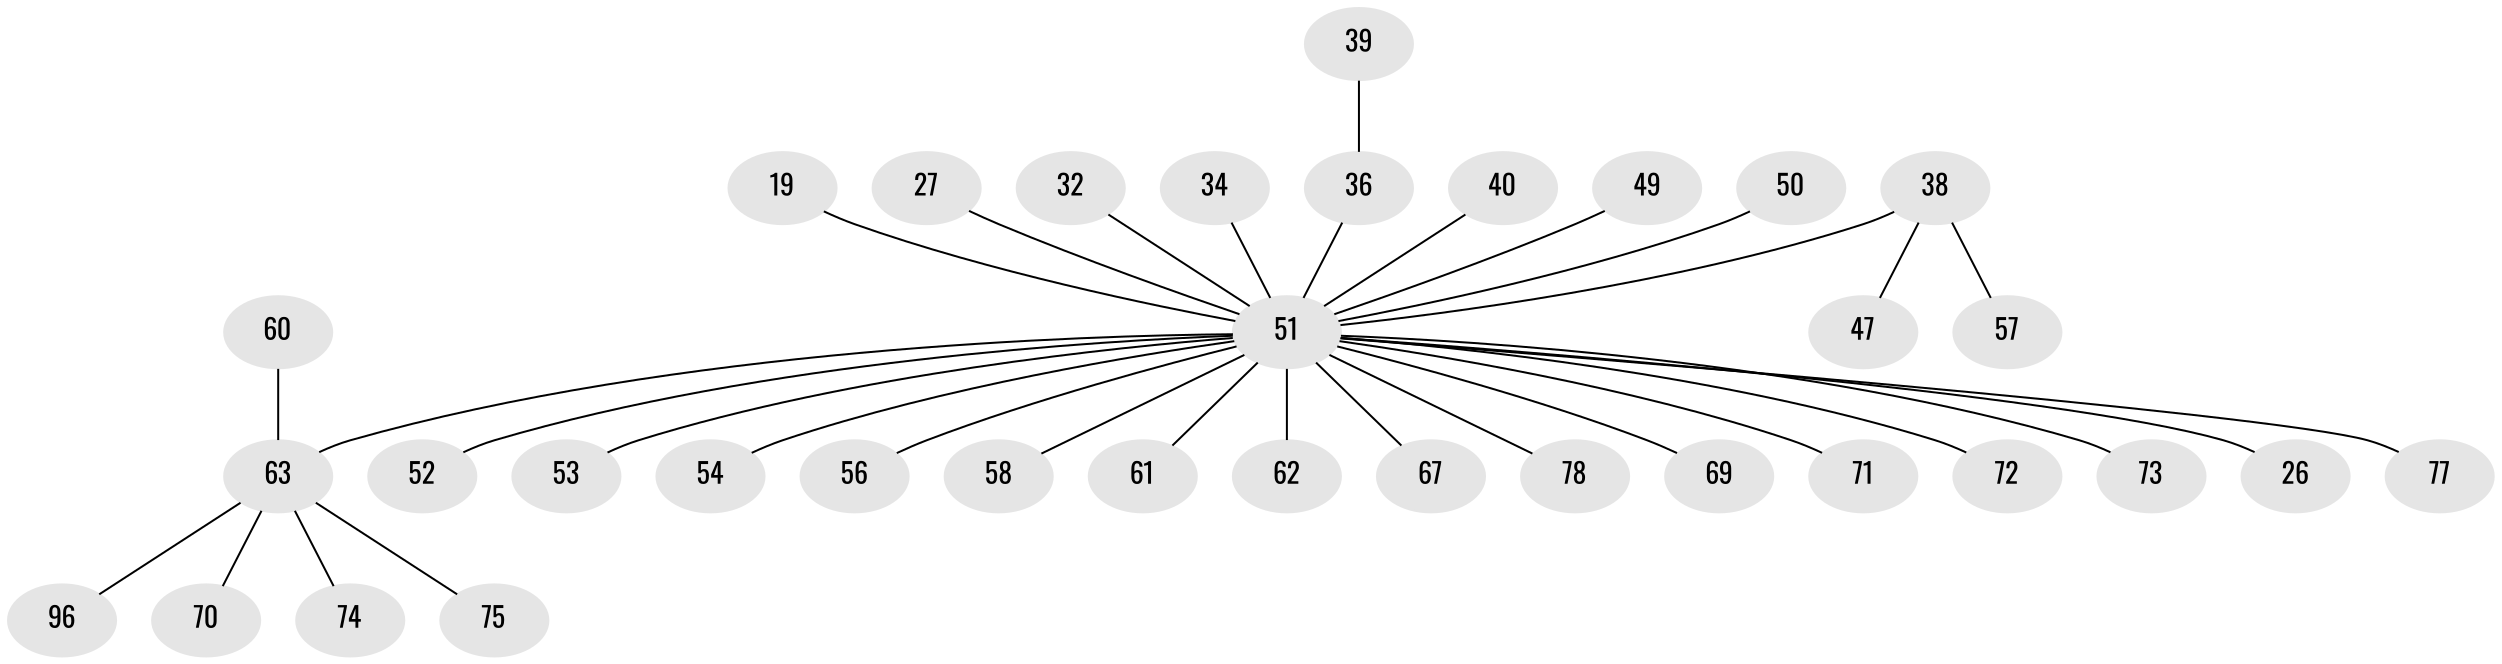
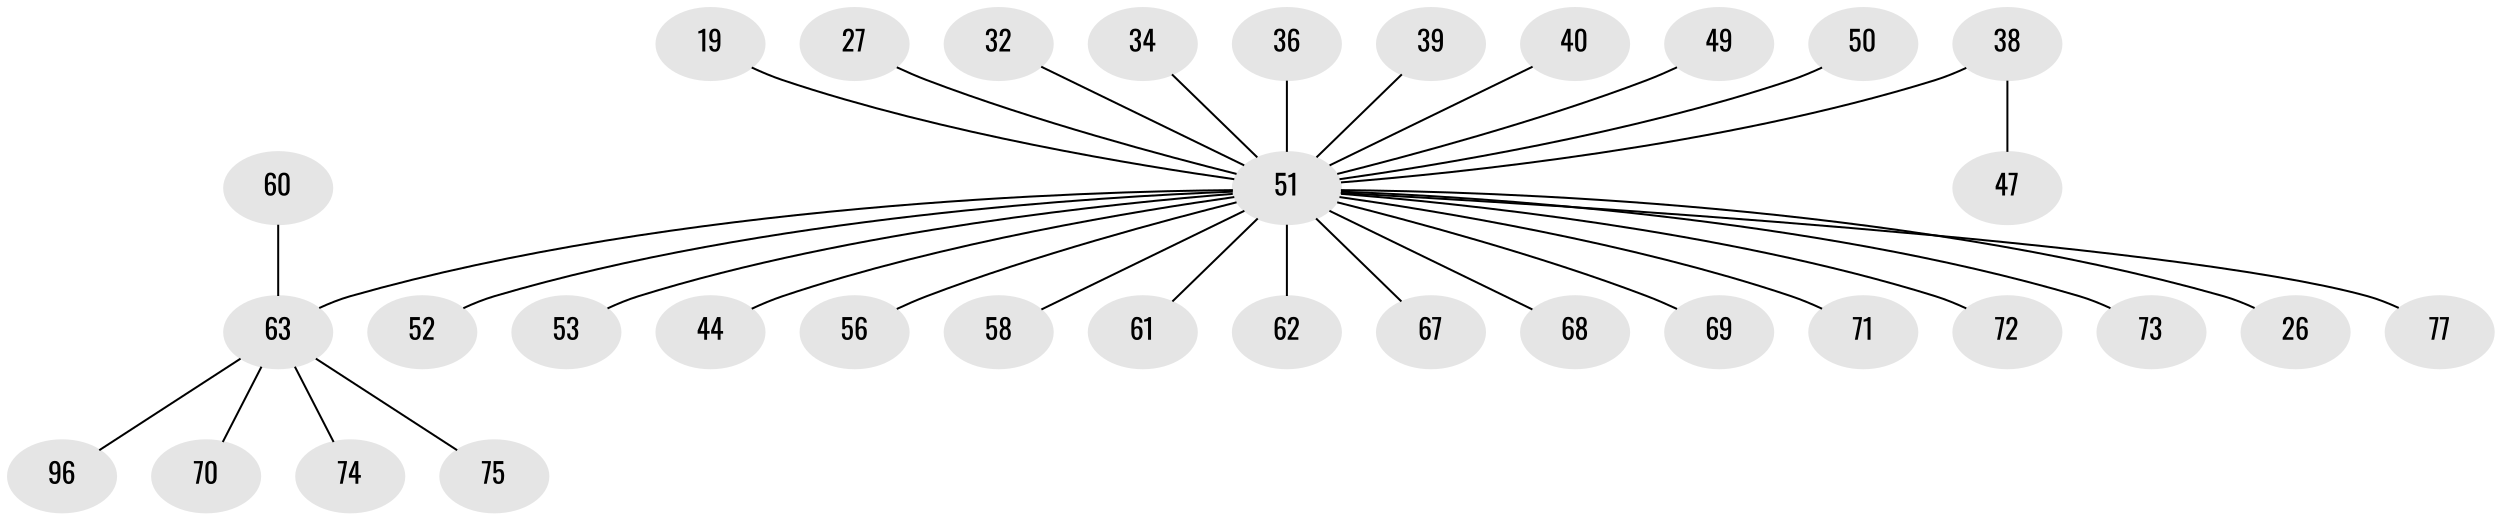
edge "39" -- "36": now "39" -- "51"
node "57": removed
node "54": label "54" -> "44"
node "78": label "78" -> "68"
